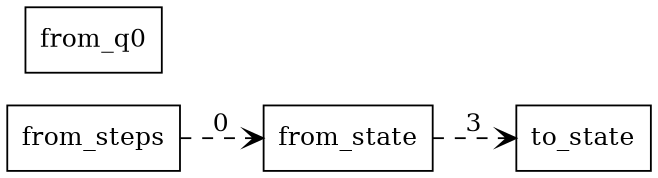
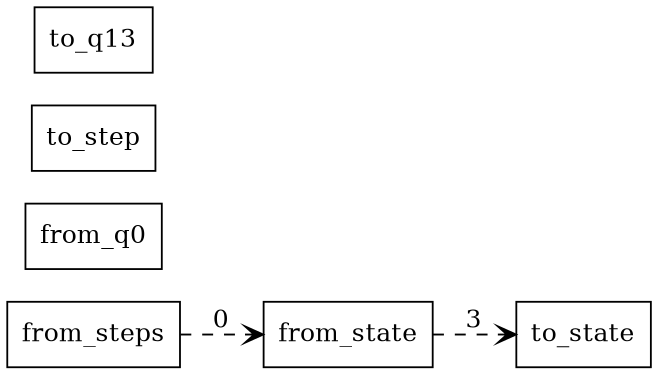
node "to_q13": added
node "to_step": added
